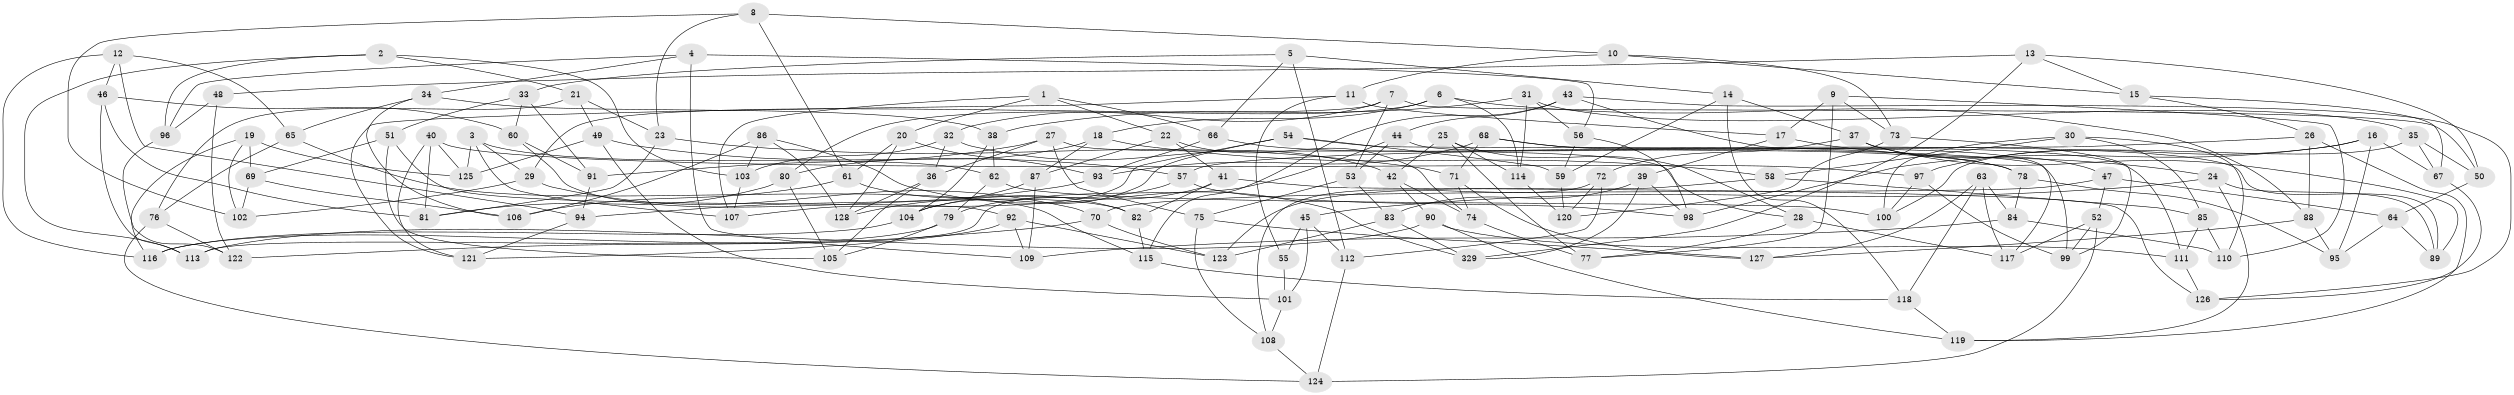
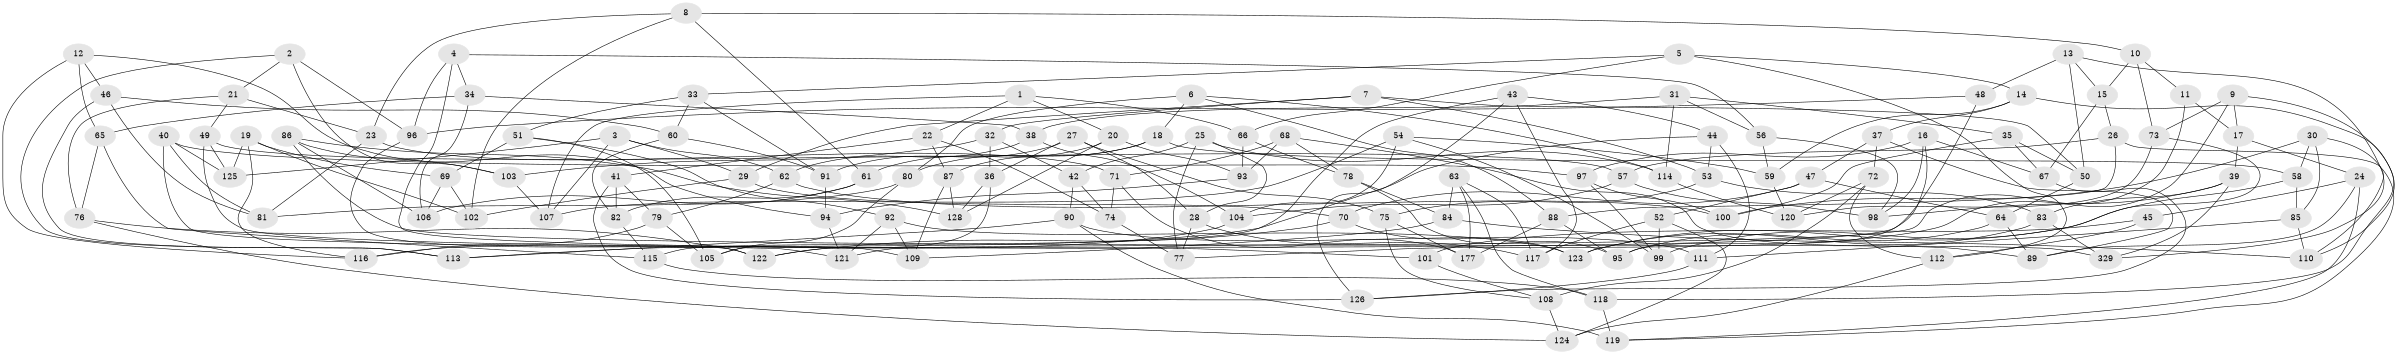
node "55": removed
node "127": label "127" -> "177"
